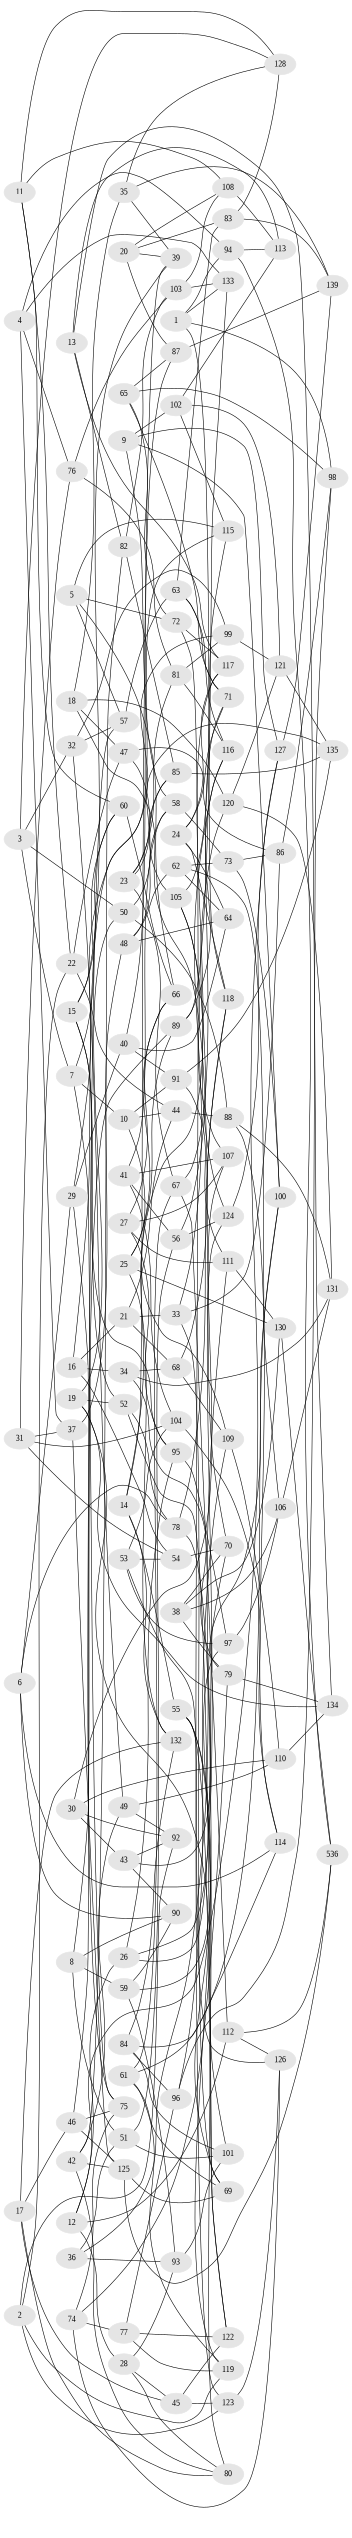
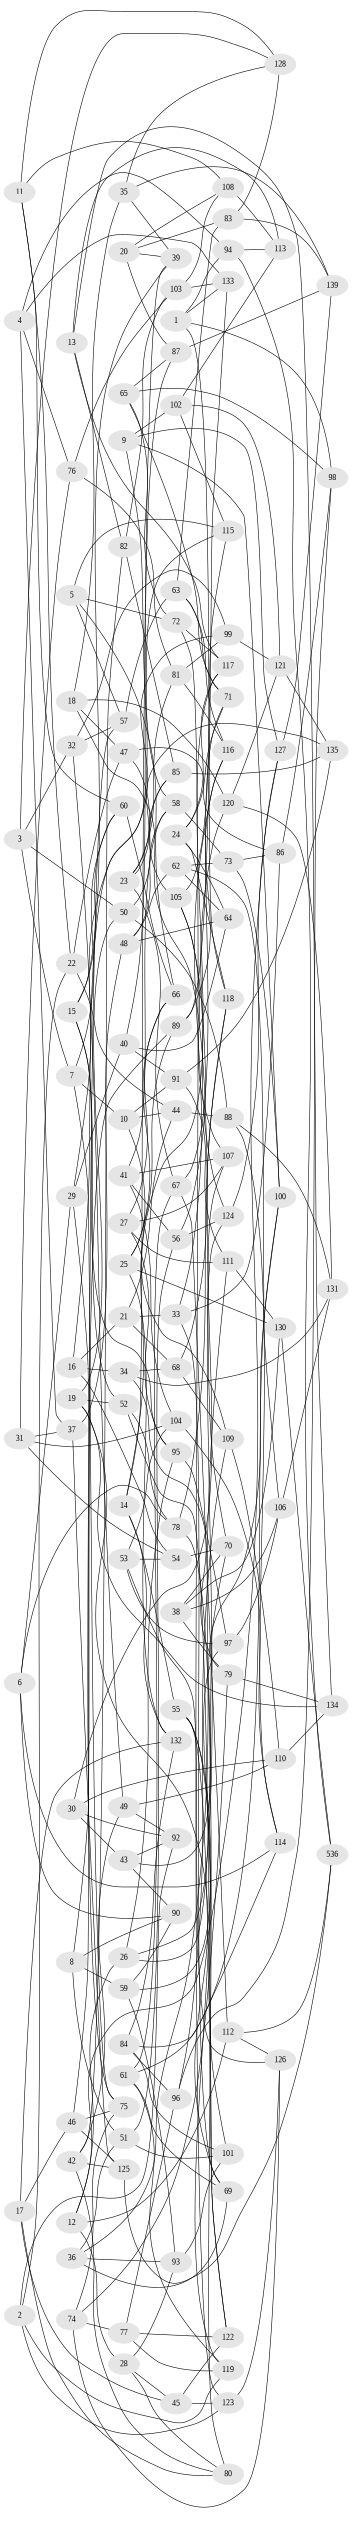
edge "125" -- "69": now "36" -- "69"
